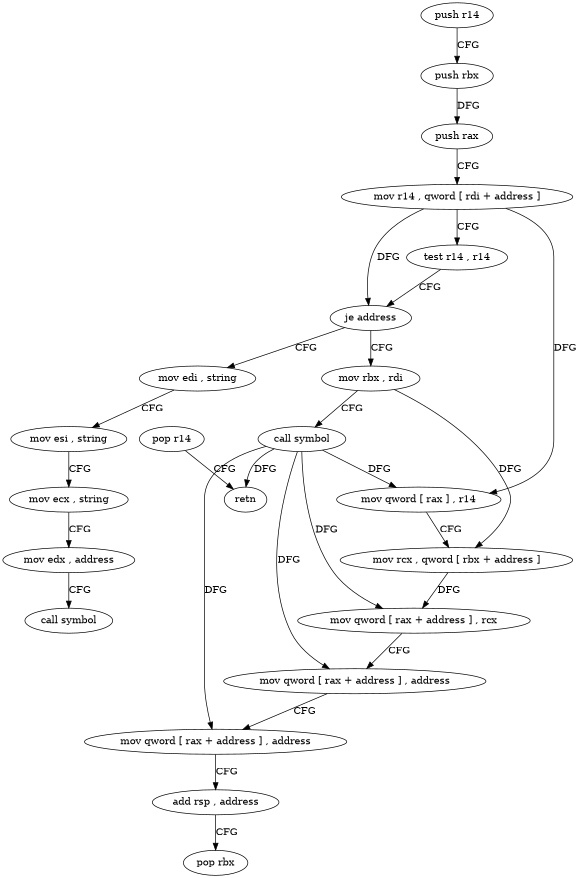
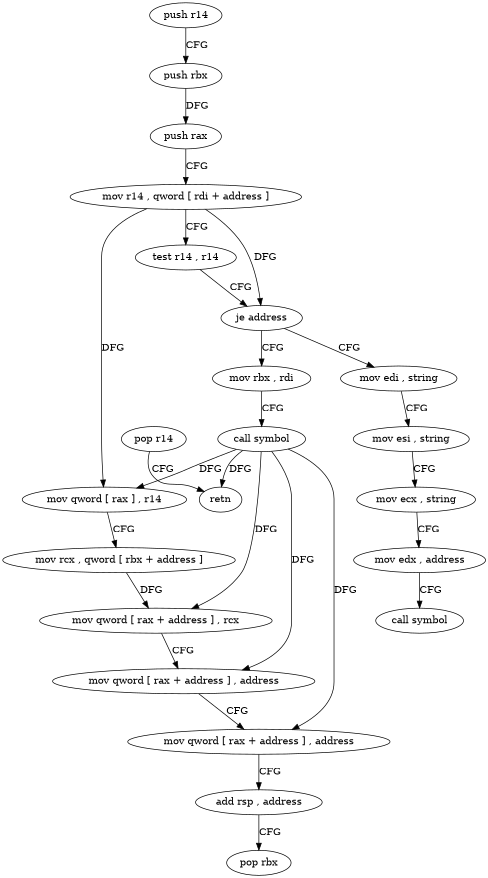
edge "mov rbx , rdi" -> "mov rcx , qword [ rbx + address ]": removed, label "DFG"
